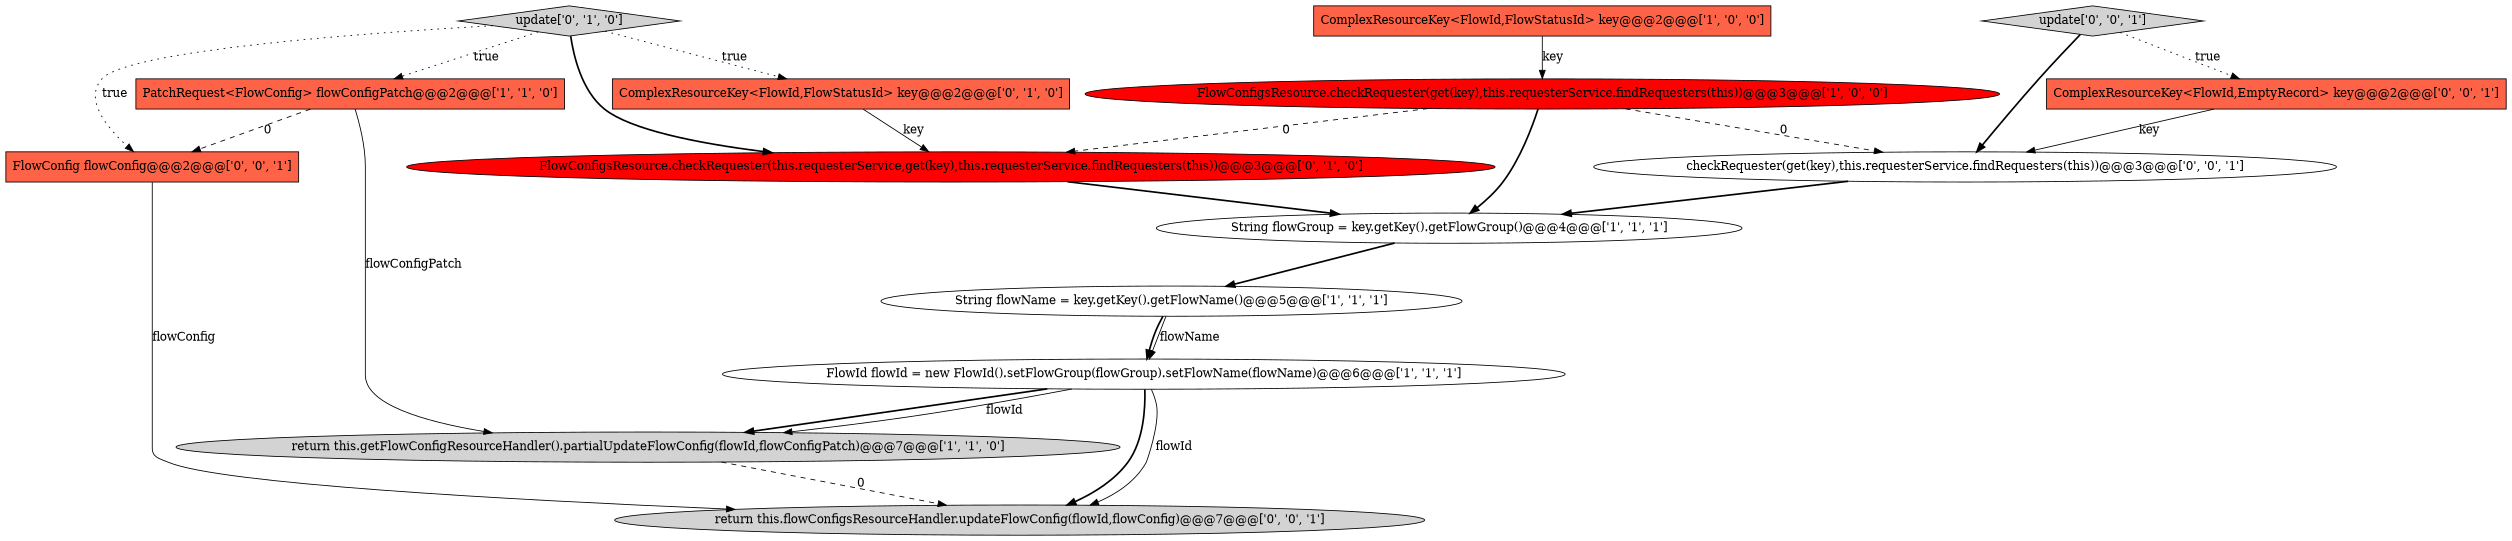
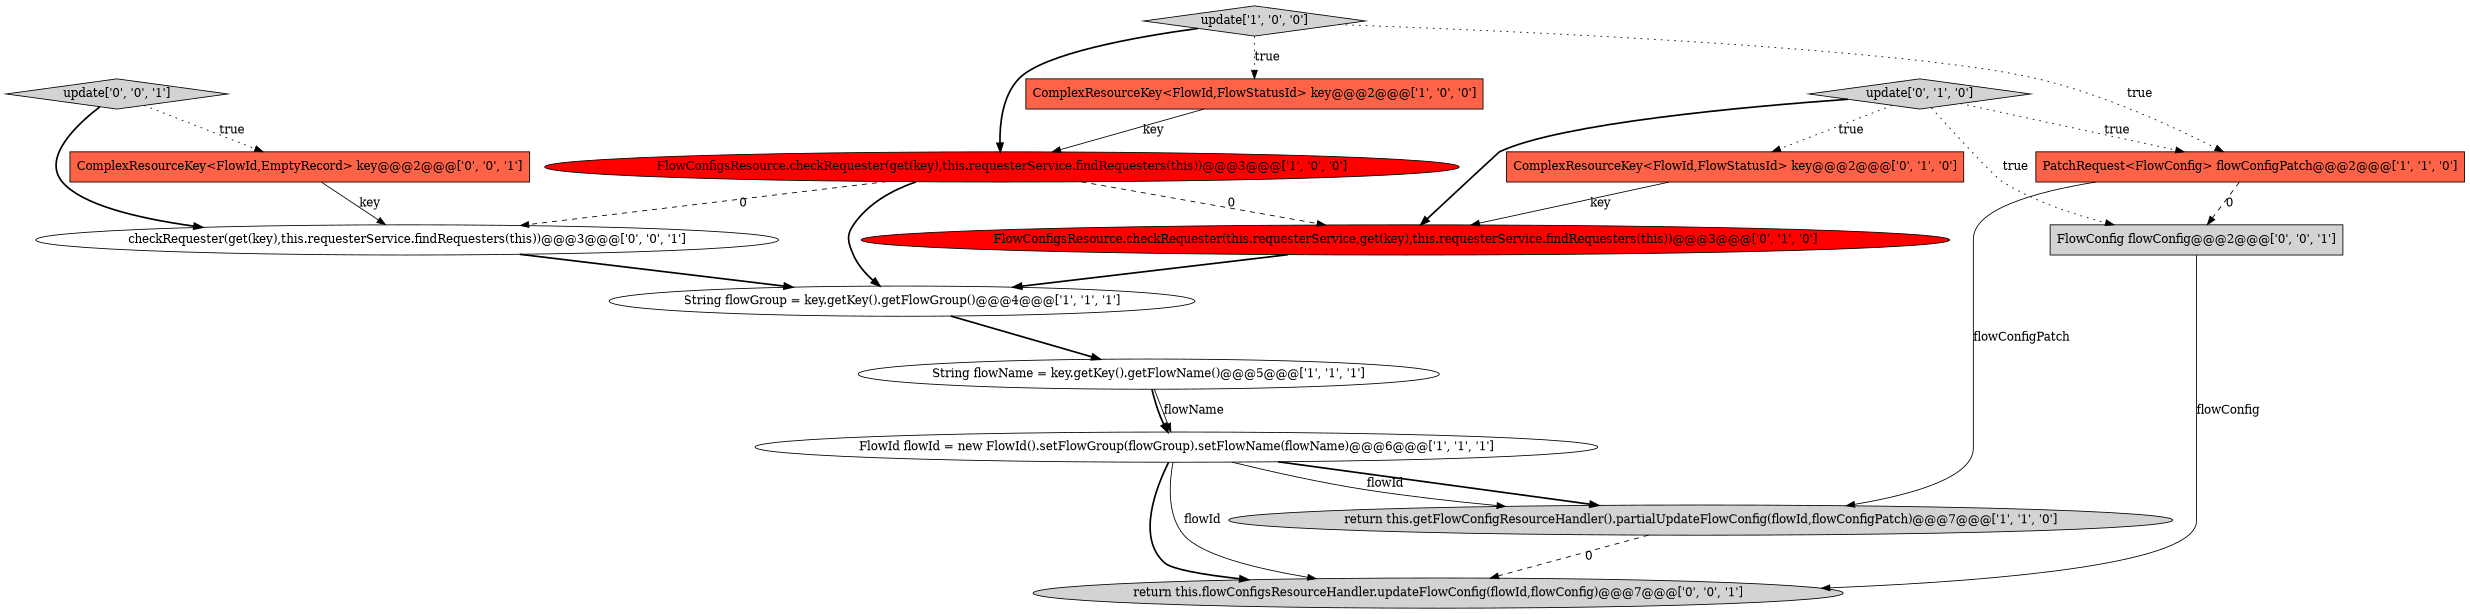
node "update['1', '0', '0']": added
node "FlowConfig flowConfig@@@2@@@['0', '0', '1']": fillcolor tomato -> lightgray
